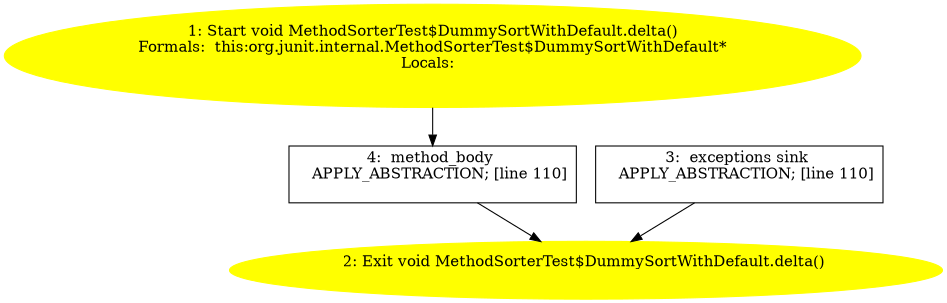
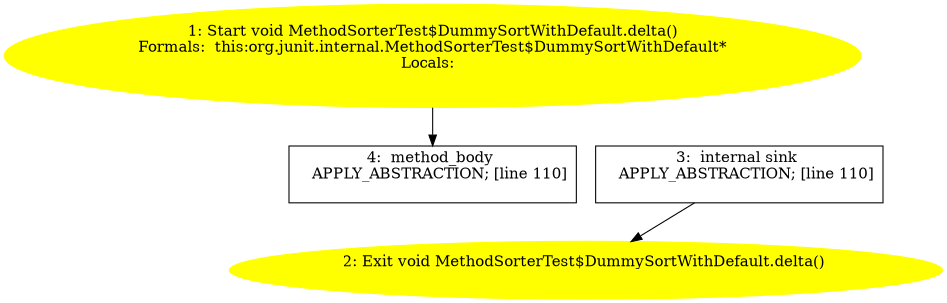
node "3:  exceptions sink APPLY_ABSTRACTION; [line 110]": label "3:  exceptions sink APPLY_ABSTRACTION; [line 110]" -> "3:  internal sink APPLY_ABSTRACTION; [line 110]"
edge "4:  method_body APPLY_ABSTRACTION; [line 110]" -> "2: Exit void MethodSorterTest$DummySortWithDefault.delta()": removed
